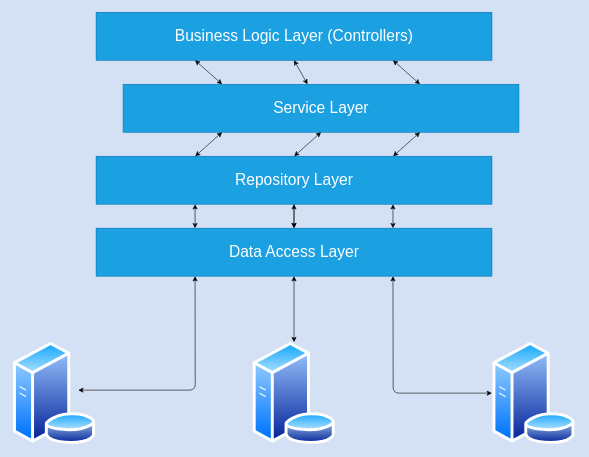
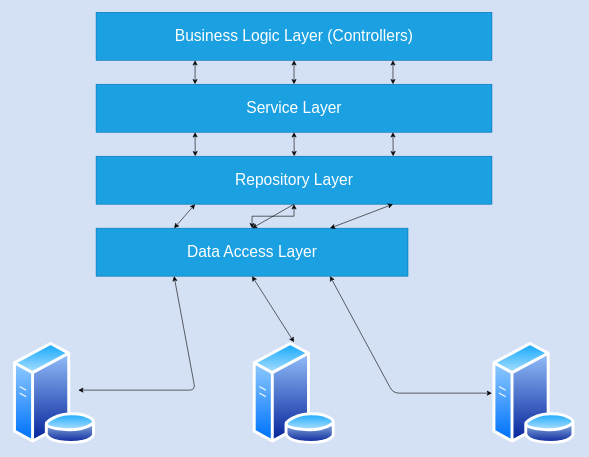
node "Service Layer": moved (321, 108) -> (294, 108)
node "Data Access Layer": size 396x48 -> 312x48
